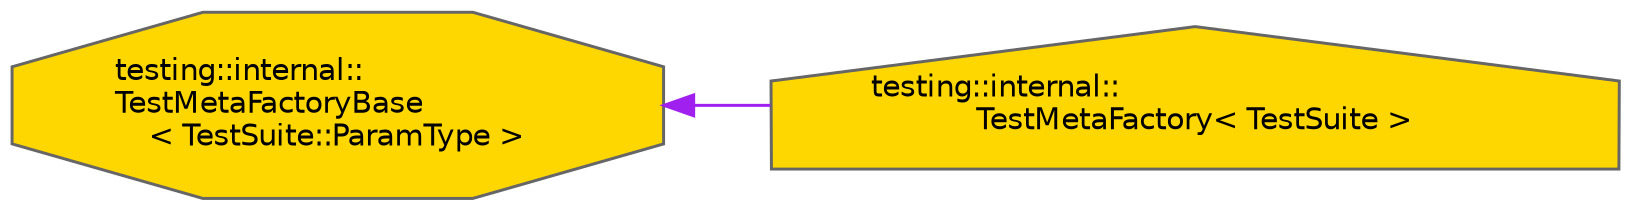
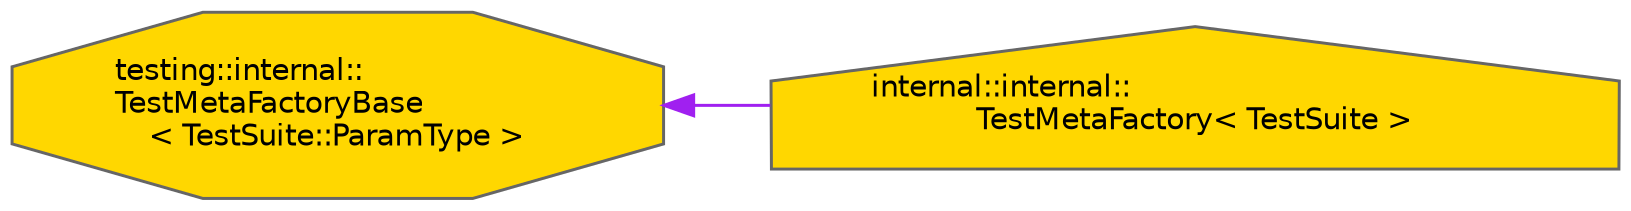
node "testing::internal:: TestMetaFactory< TestSuite >": label "testing::internal:: TestMetaFactory< TestSuite >" -> "internal::internal:: TestMetaFactory< TestSuite >"
